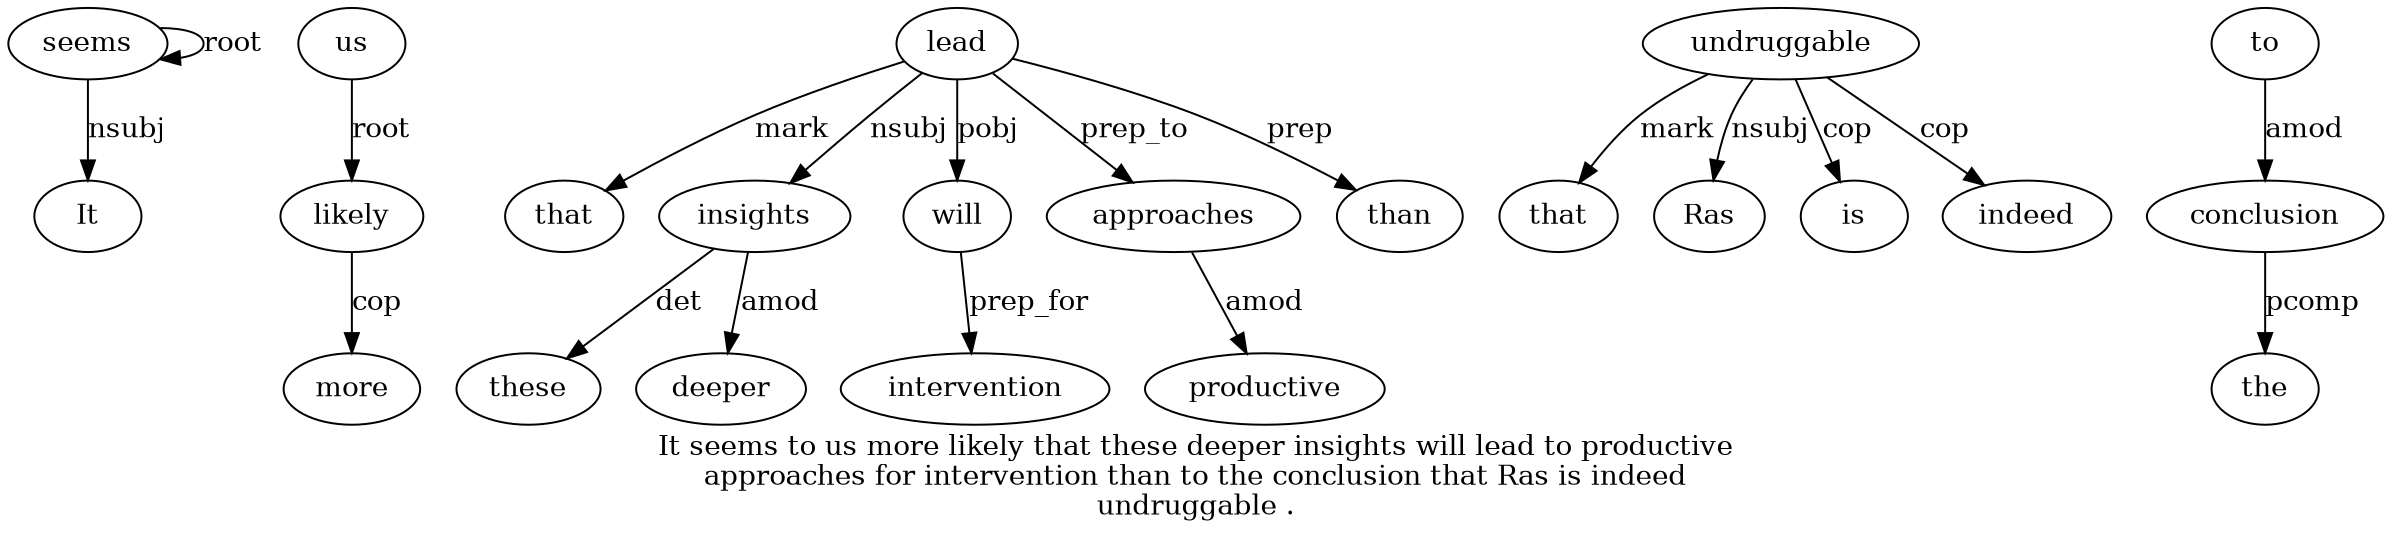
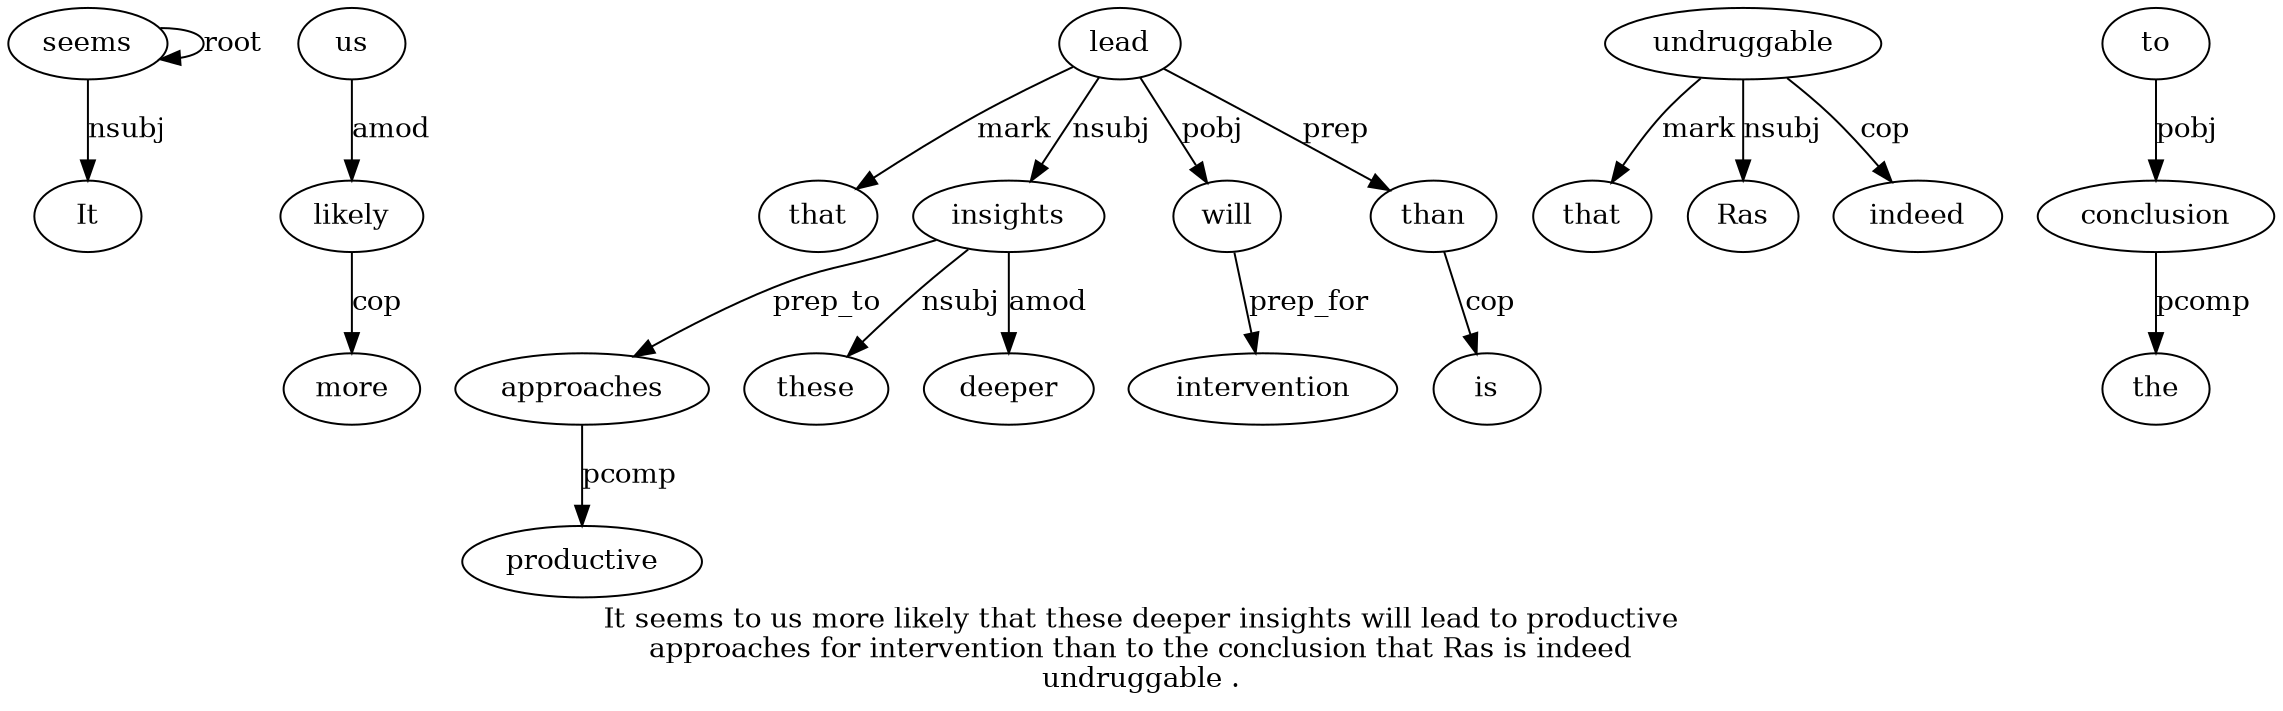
edge "undruggable" -> "is": now "than" -> "is"
edge "lead" -> "approaches": now "insights" -> "approaches"
edge "us" -> "likely": label "root" -> "amod"
edge "to" -> "conclusion": label "amod" -> "pobj"
edge "insights" -> "these": label "det" -> "nsubj"
edge "approaches" -> "productive": label "amod" -> "pcomp"
